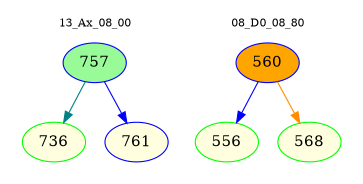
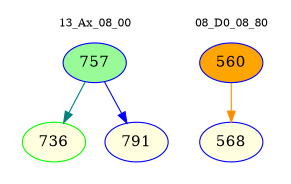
node "761": label "761" -> "791"
node "556": removed
node "568": color green -> blue
